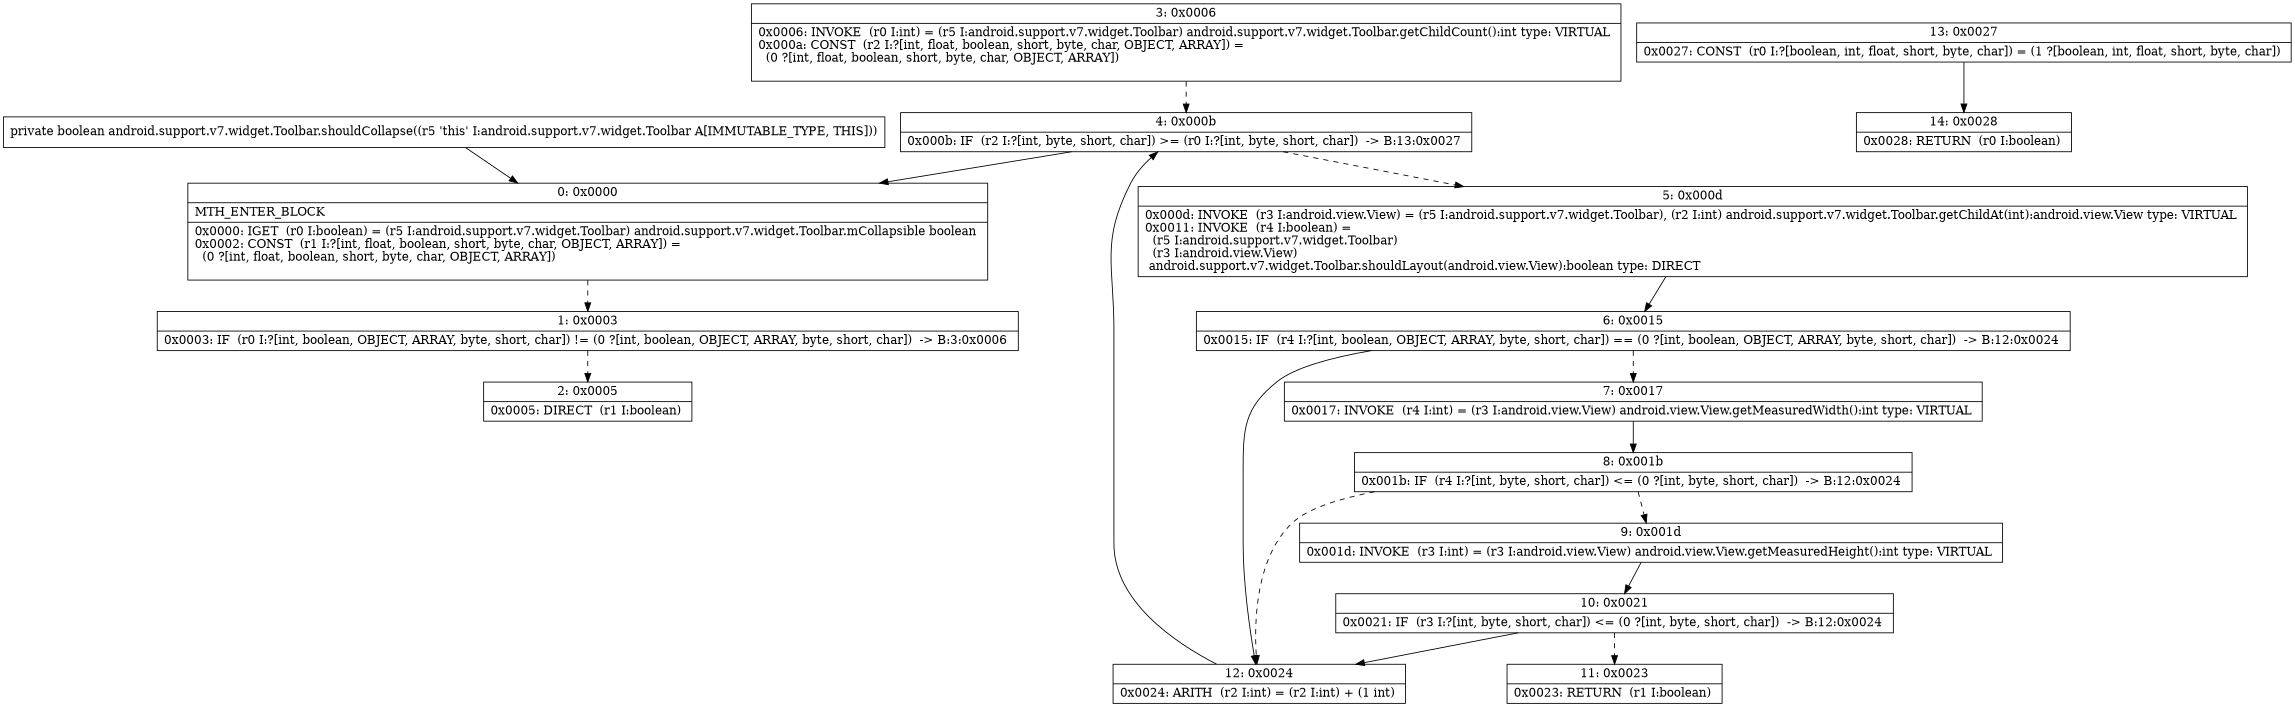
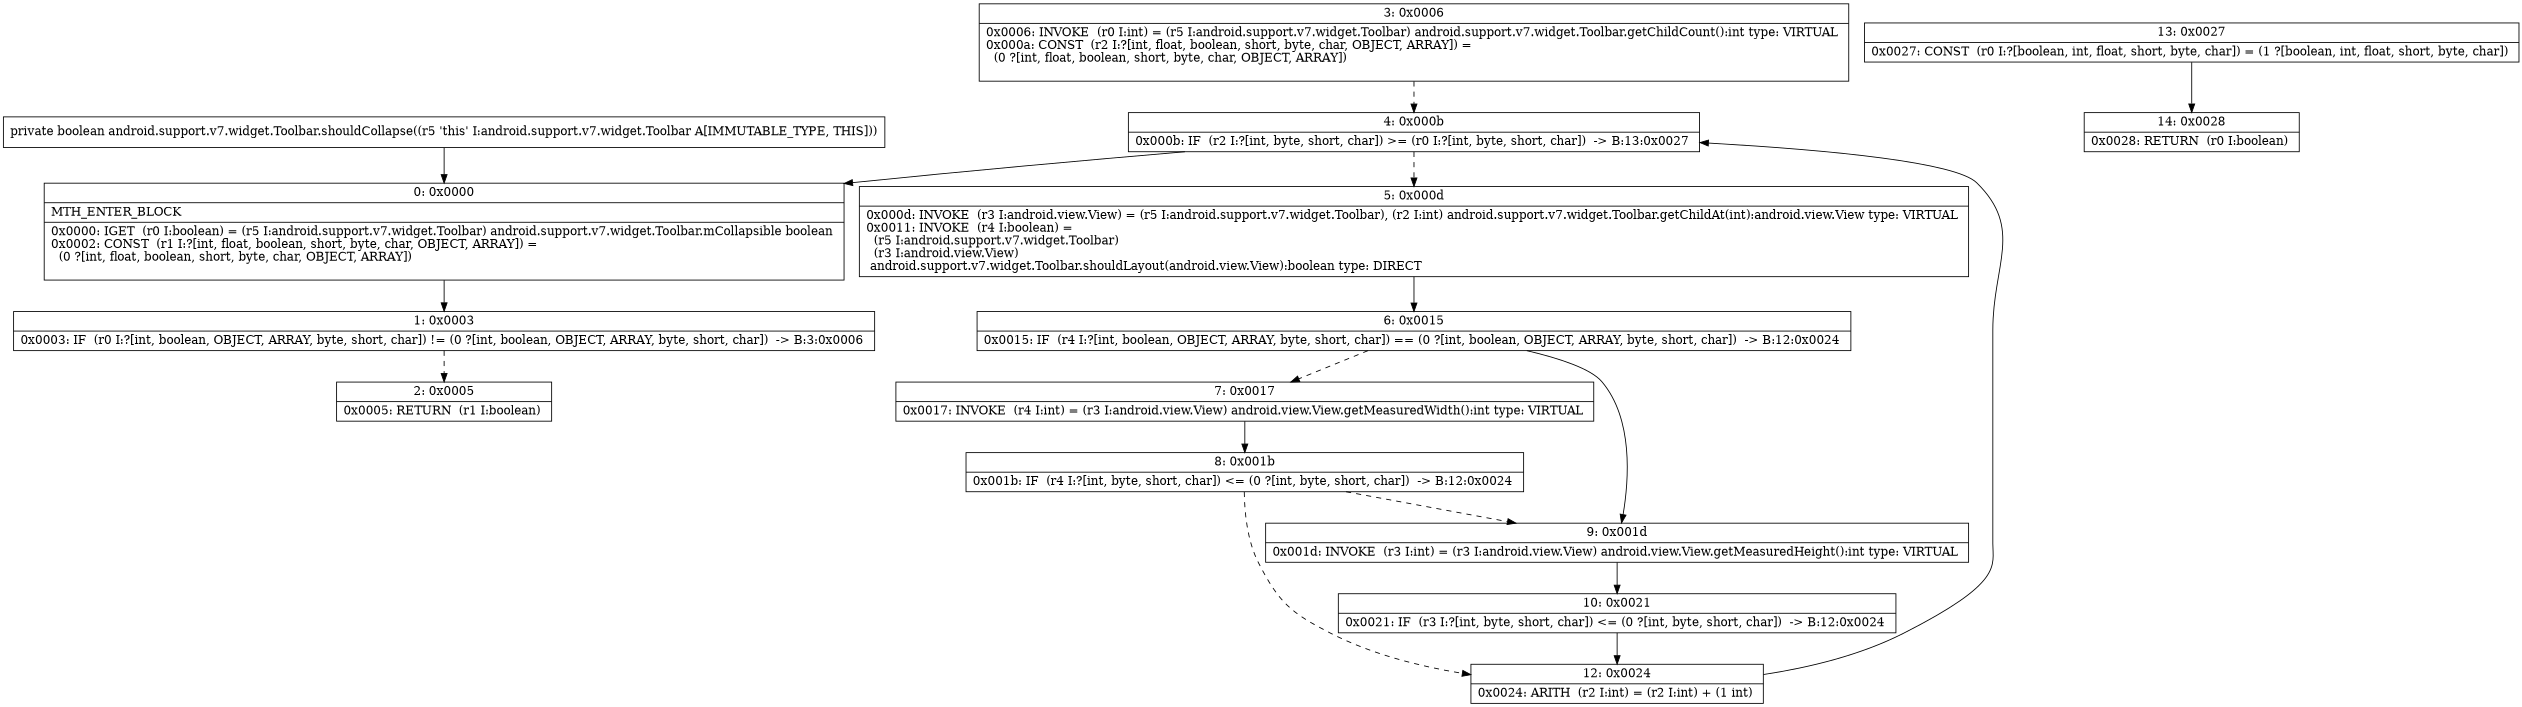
edge "0: 0x0000" -> "1: 0x0003": style dashed -> solid
node "2: 0x0005": text "0x0005: DIRECT  (r1 I:boolean)" -> "0x0005: RETURN  (r1 I:boolean)"
edge "6: 0x0015" -> "12: 0x0024": now "6: 0x0015" -> "9: 0x001d"
node "11: 0x0023": removed
